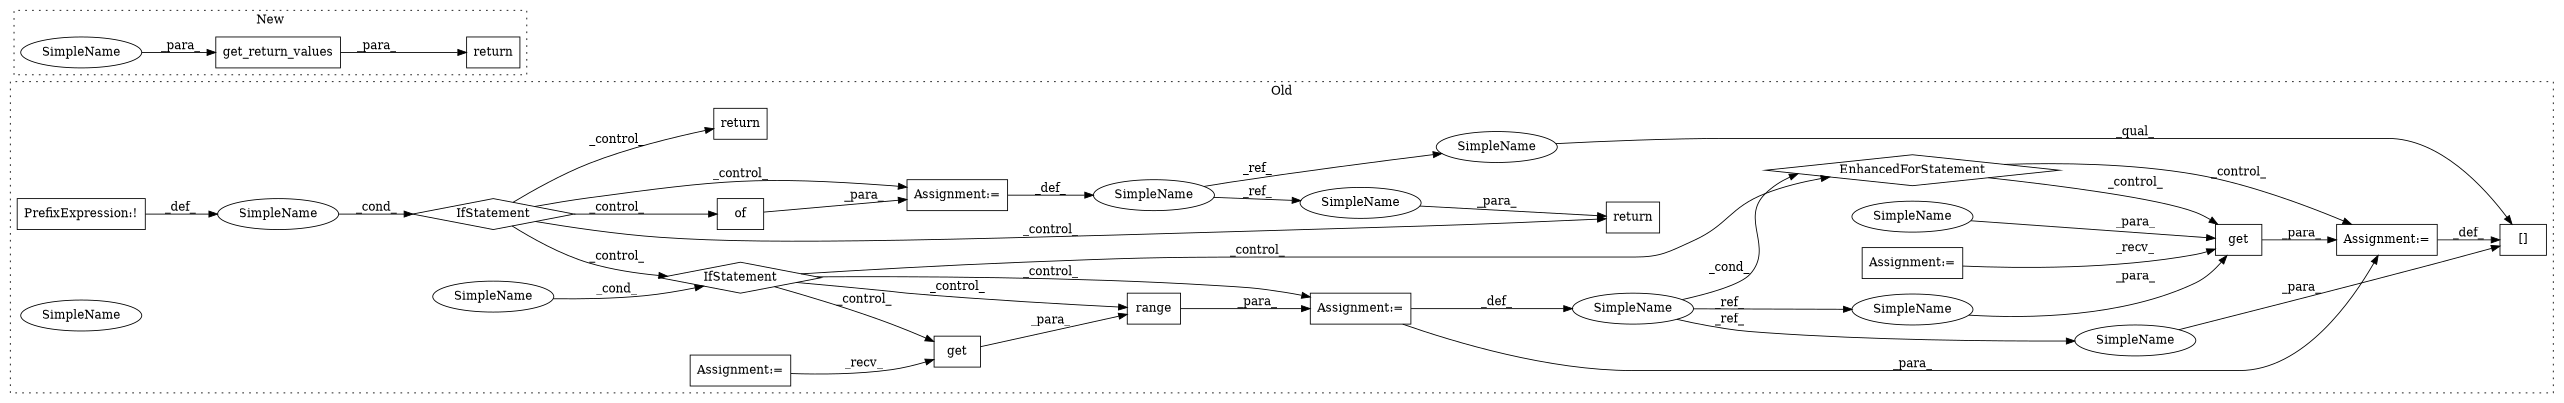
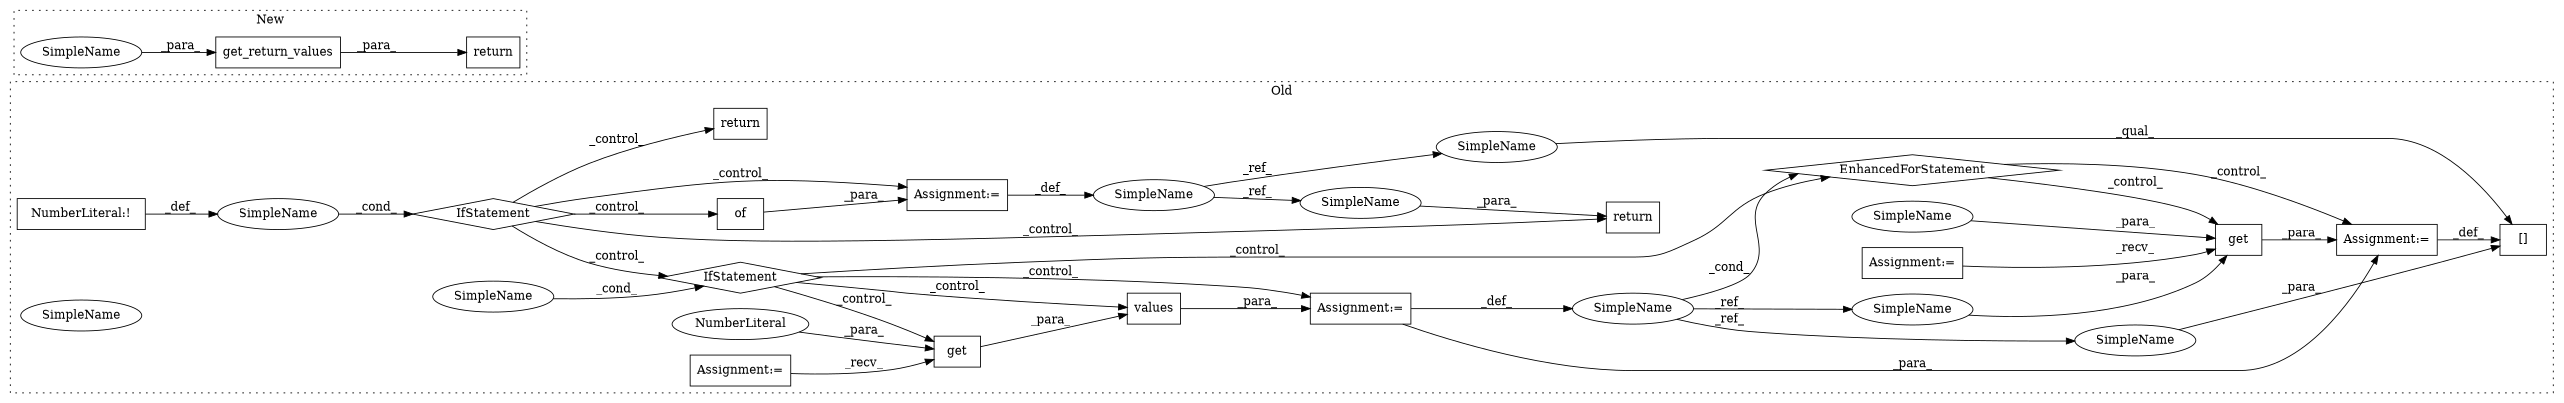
node "PrefixExpression:!": label "PrefixExpression:!" -> "NumberLiteral:!"
node "range": label "range" -> "values"
node "NumberLiteral": added
